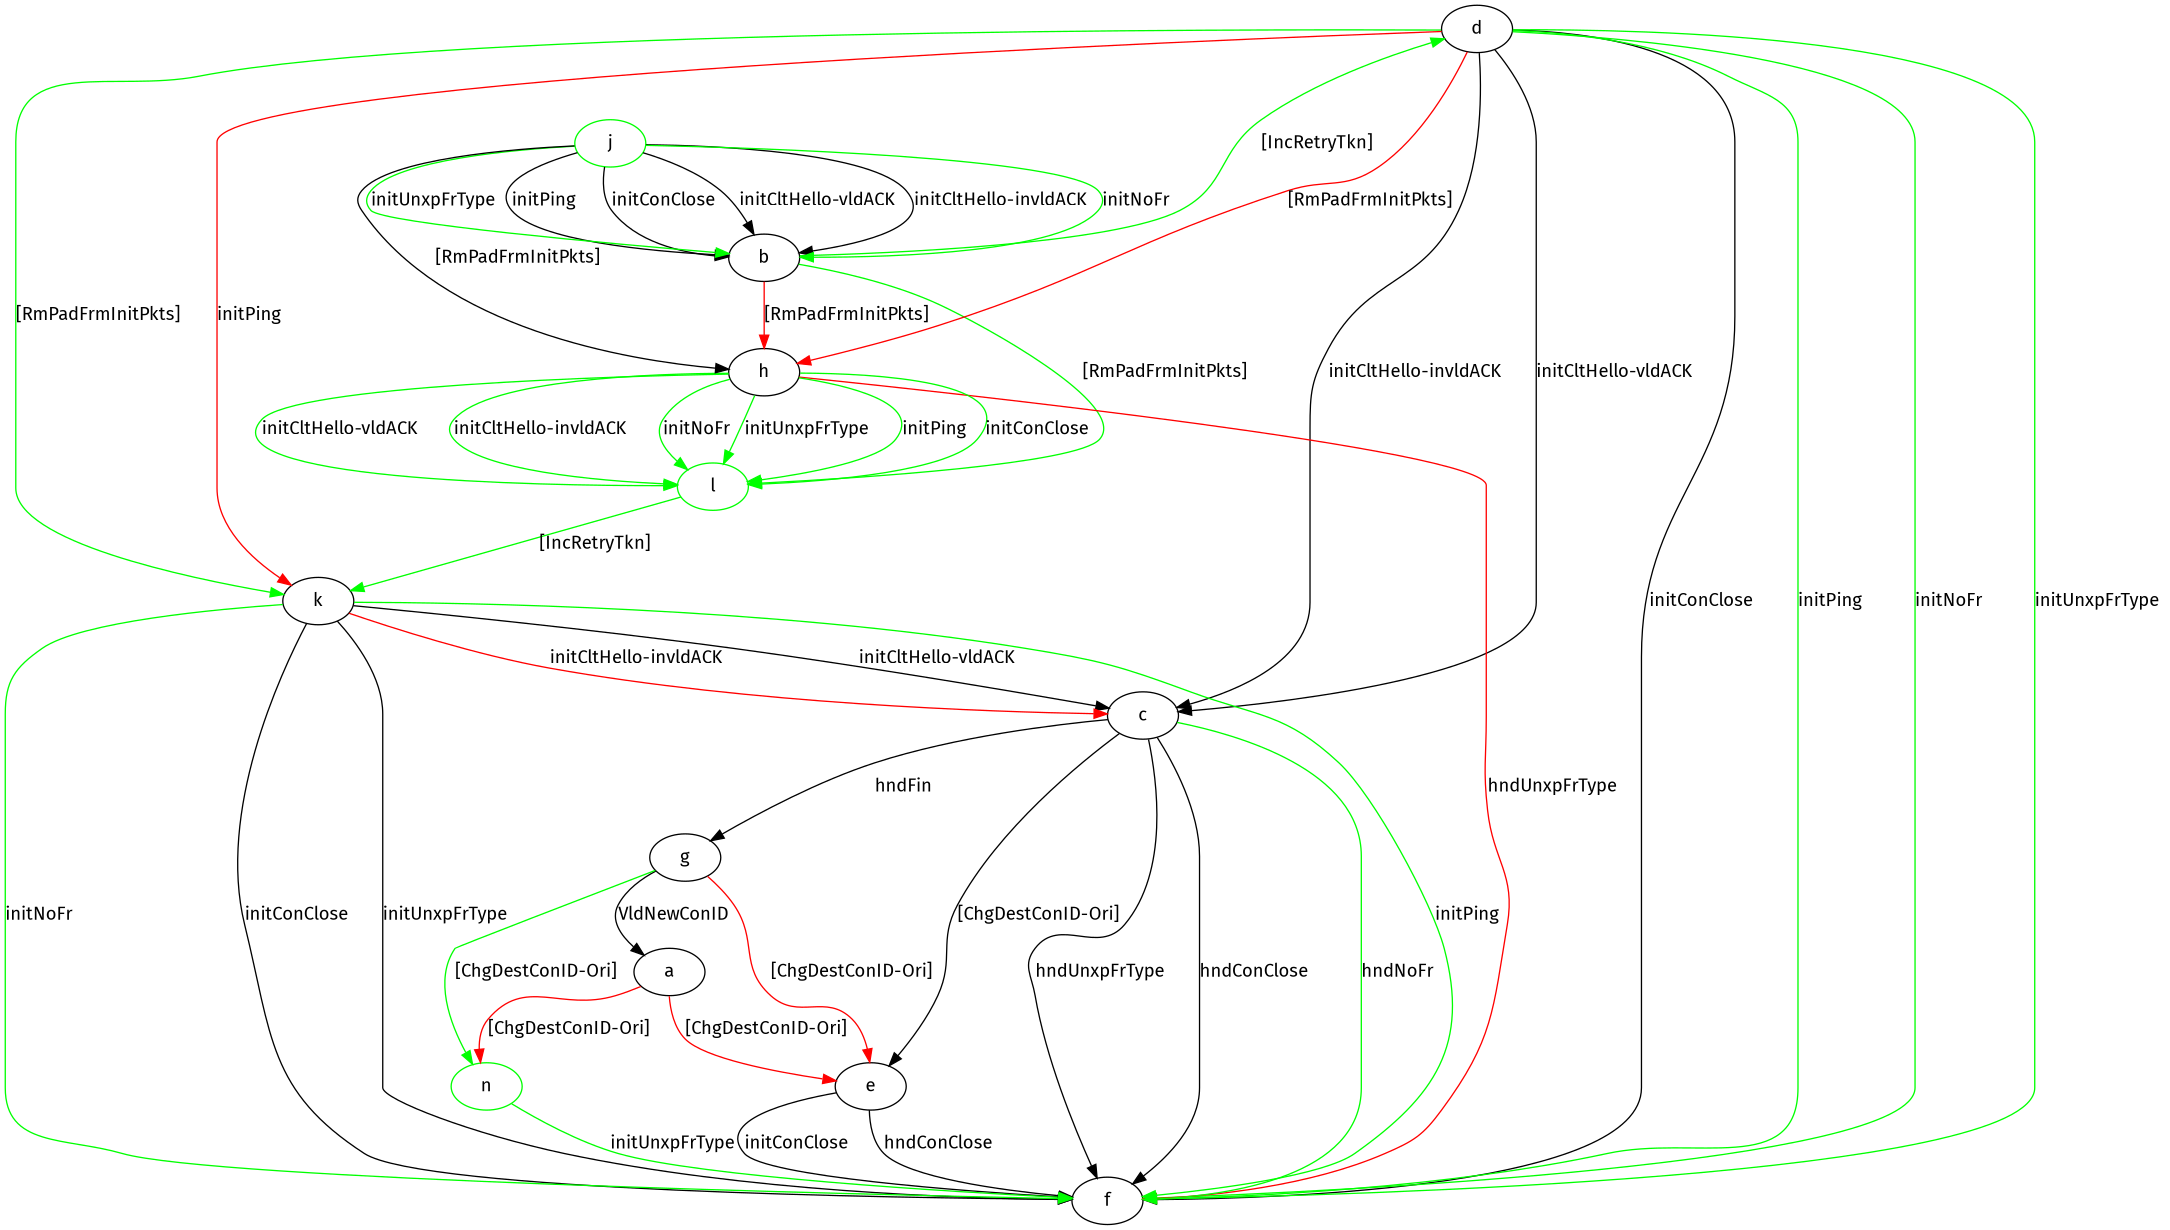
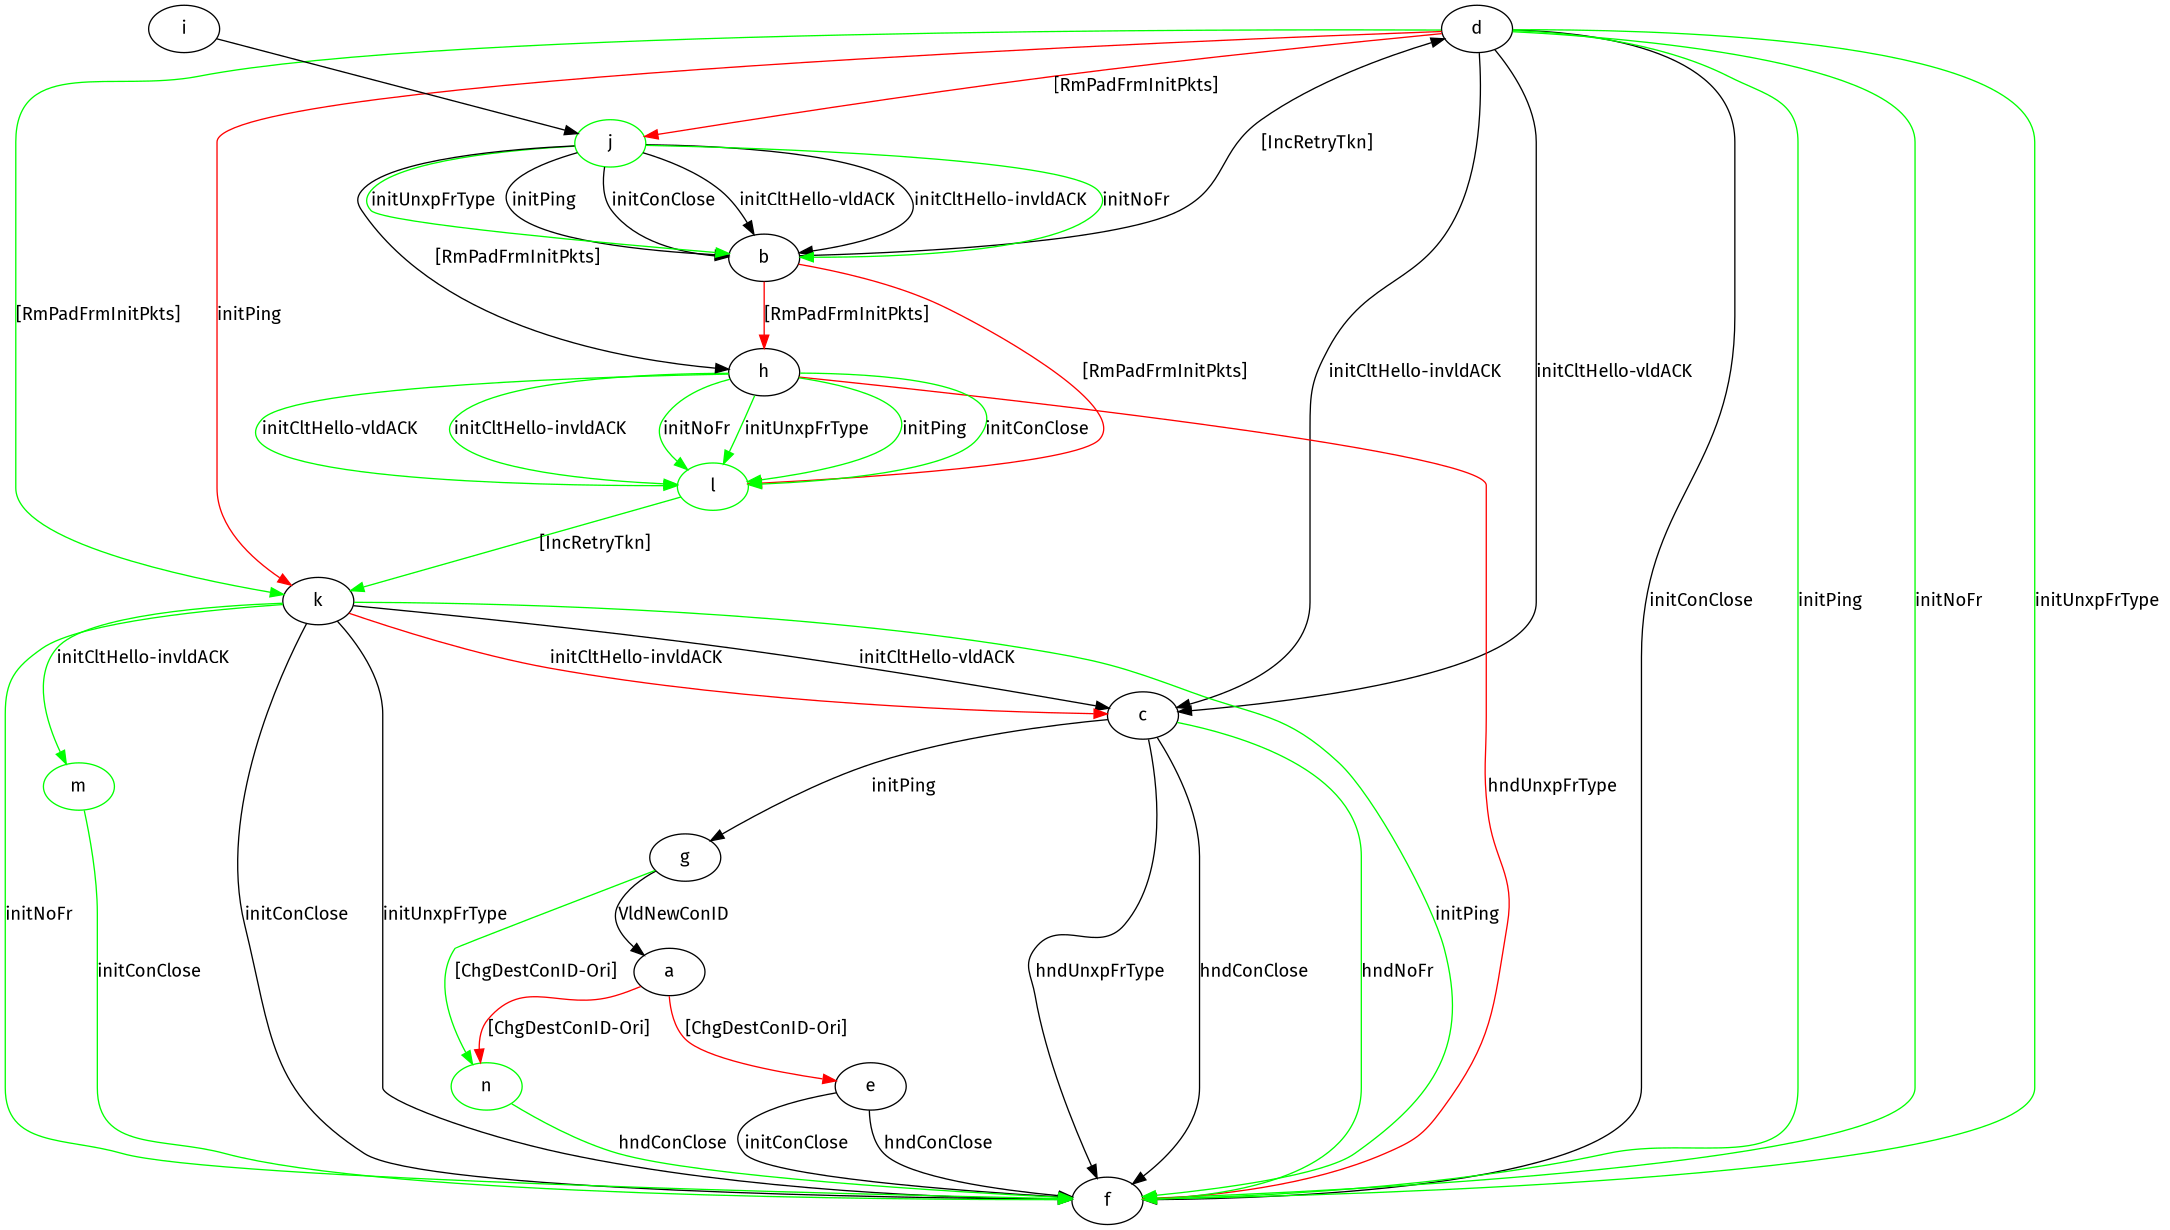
node "i": added
edge "b" -> "d": color green -> black
edge "d" -> "h": now "d" -> "j"
edge "b" -> "l": color green -> red
node "m": added
edge "c" -> "g": label "hndFin " -> "initPing "
edge "c" -> "e": removed, label "[ChgDestConID-Ori]"
edge "g" -> "e": removed, label "[ChgDestConID-Ori]"
edge "n" -> "f": label "initUnxpFrType " -> "hndConClose "
